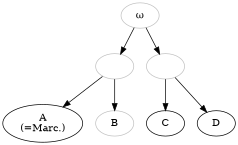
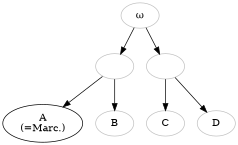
node "C": color black -> grey
node "D": color black -> grey
